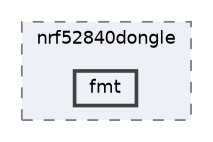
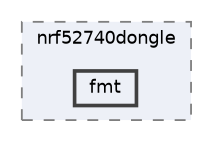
cluster "nrf52840dongle": label "nrf52840dongle" -> "nrf52740dongle"
